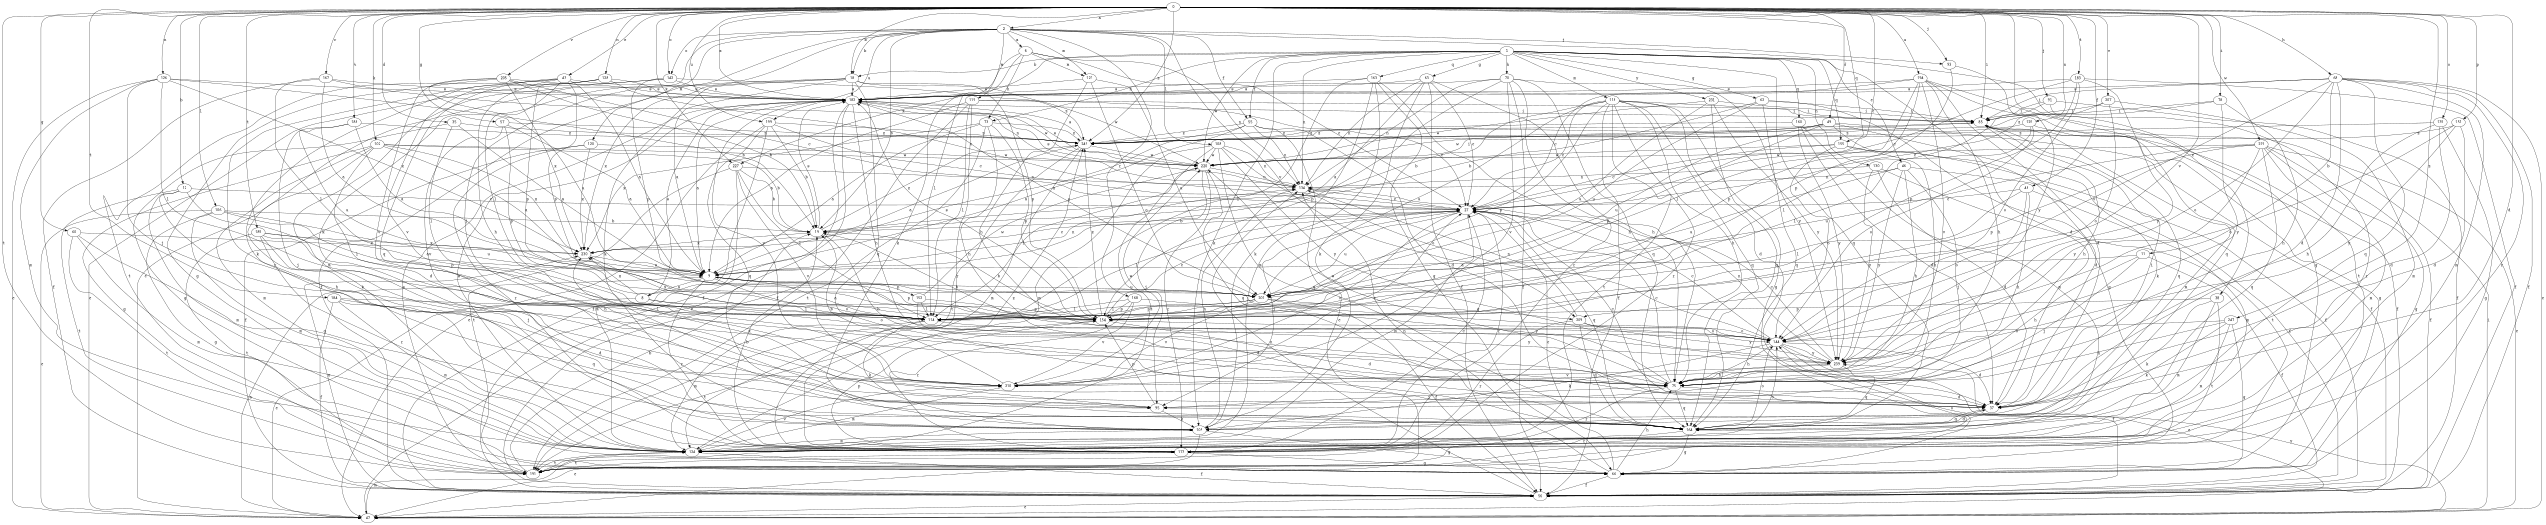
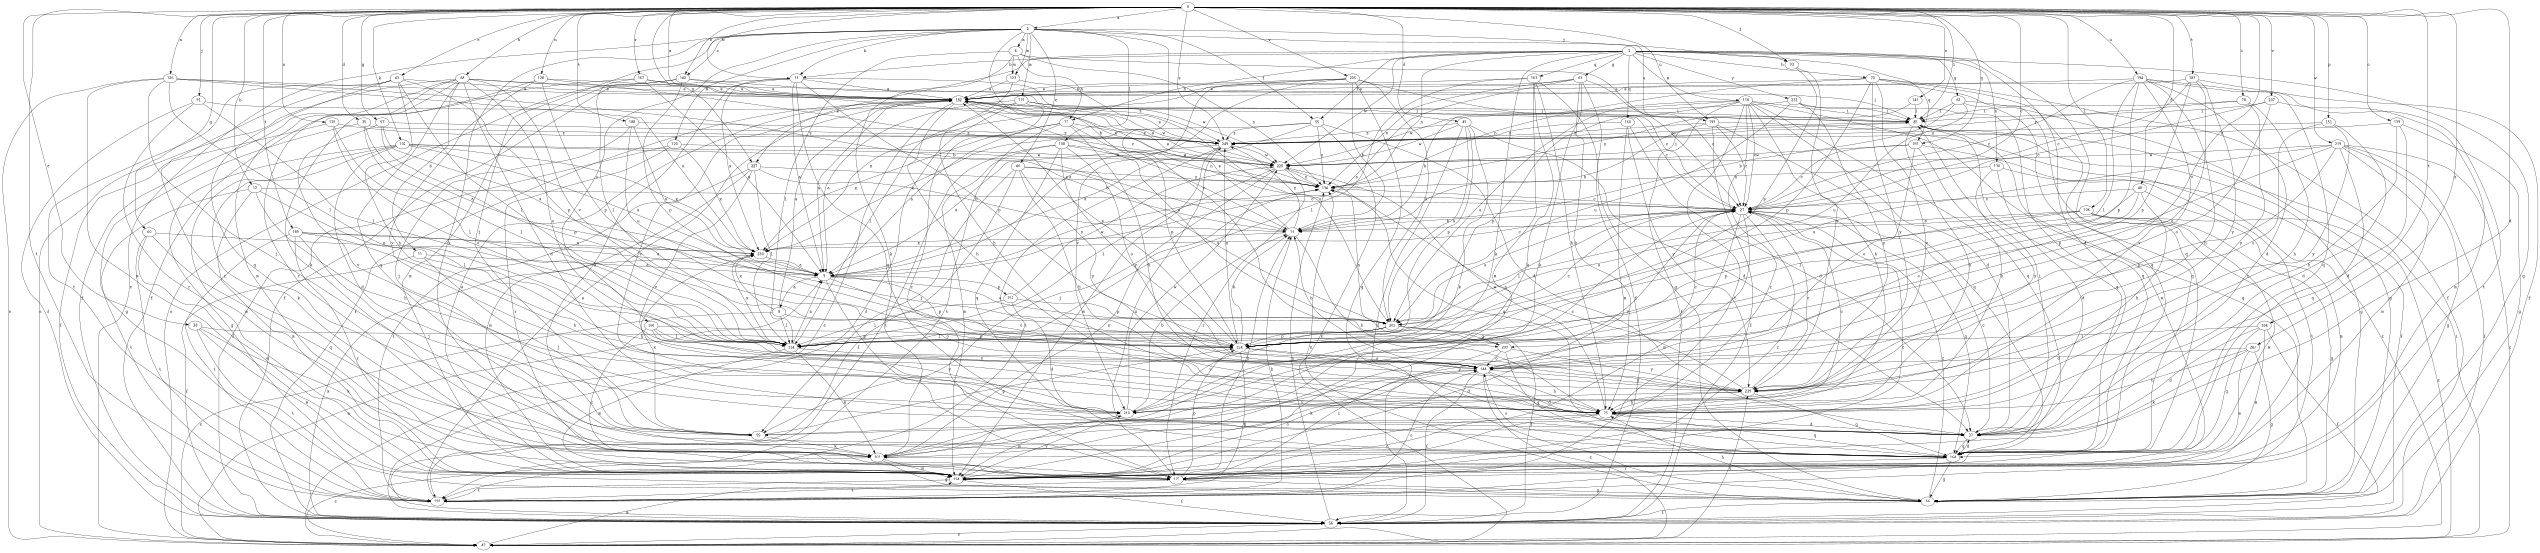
node "141": added
edge "43" -> "9": now "205" -> "9"
edge "152" -> "154": now "152" -> "201"
edge "123" -> "144": removed, label "o"
